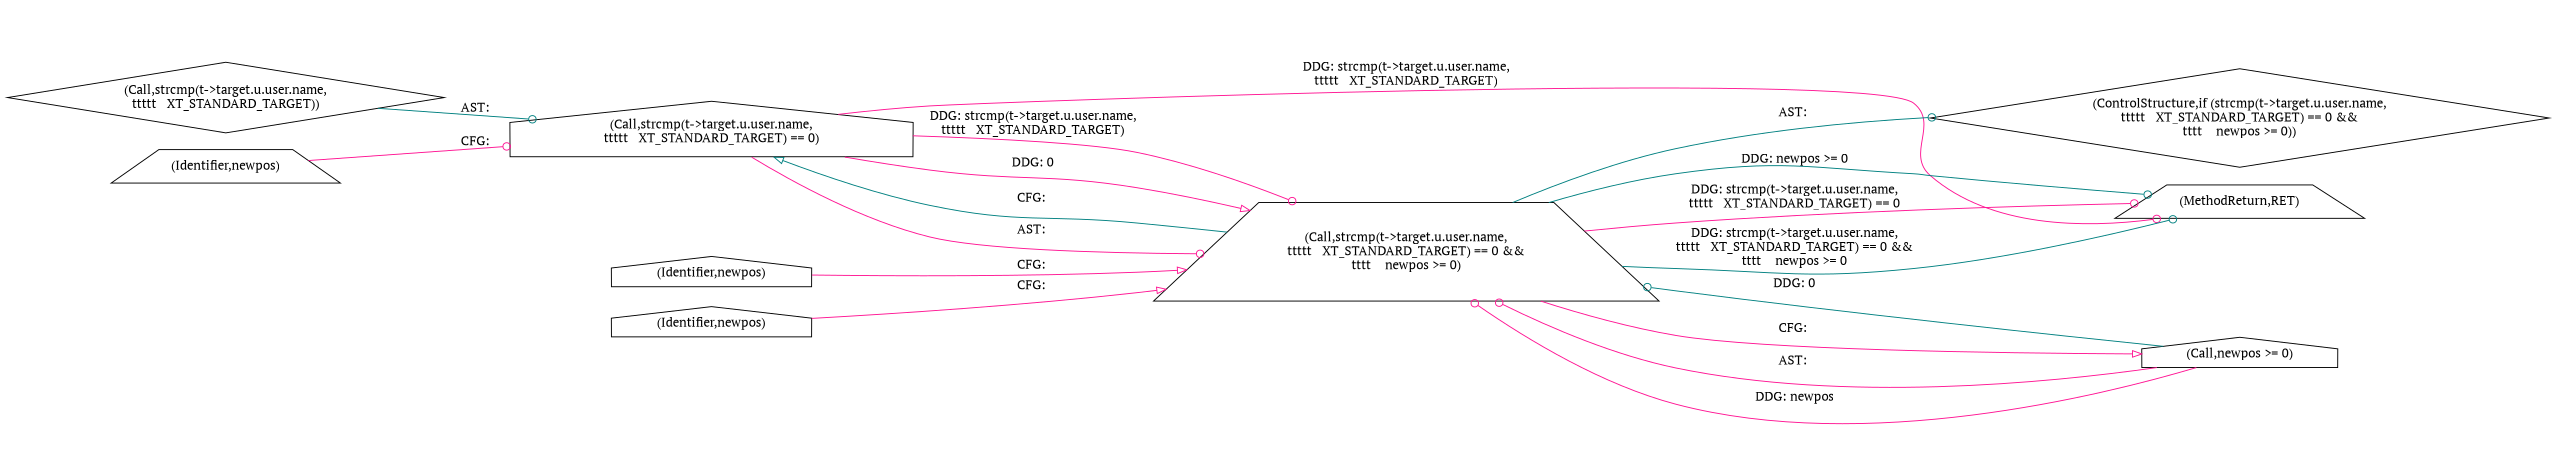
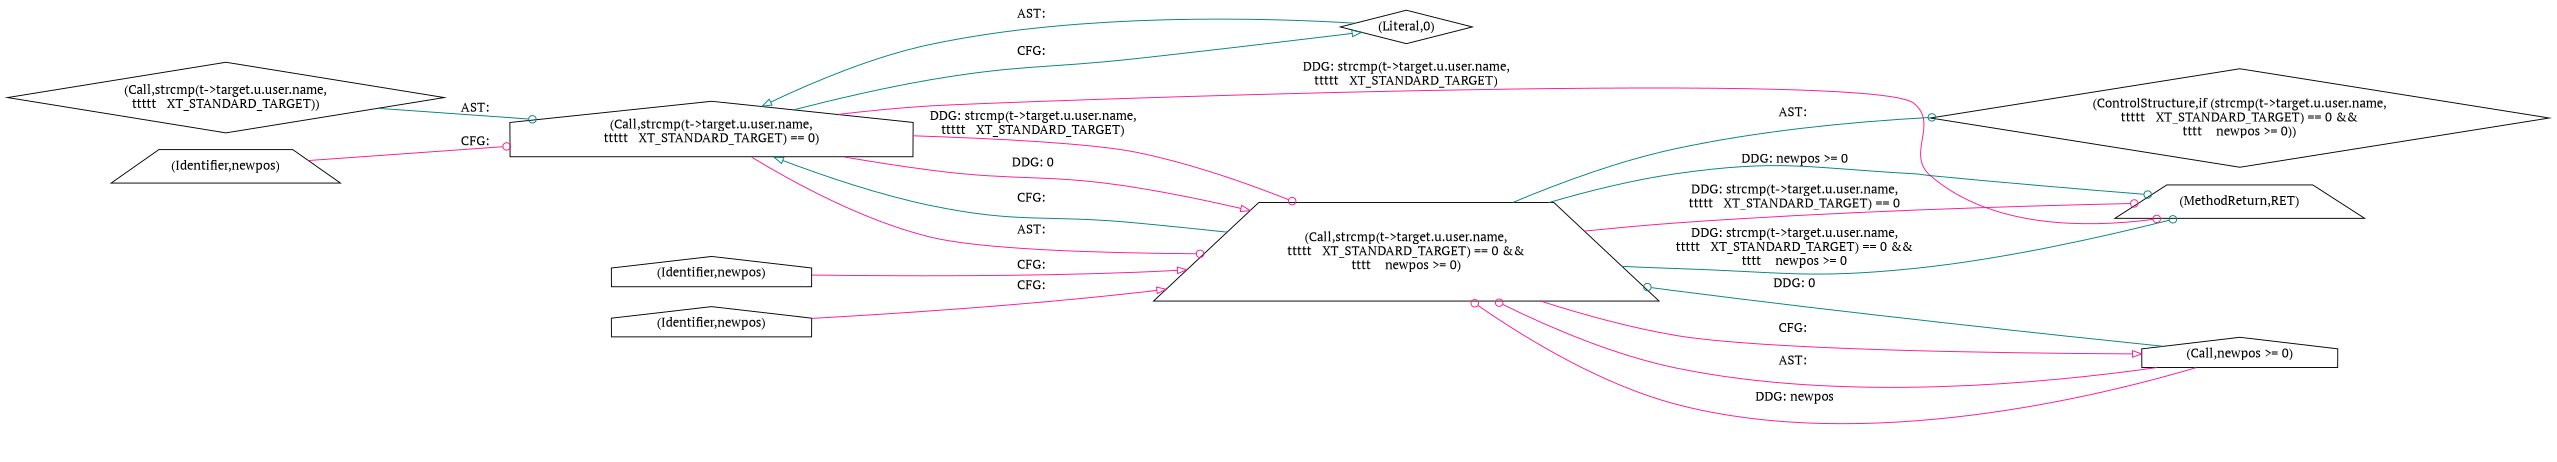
node "(Literal,0)": added
